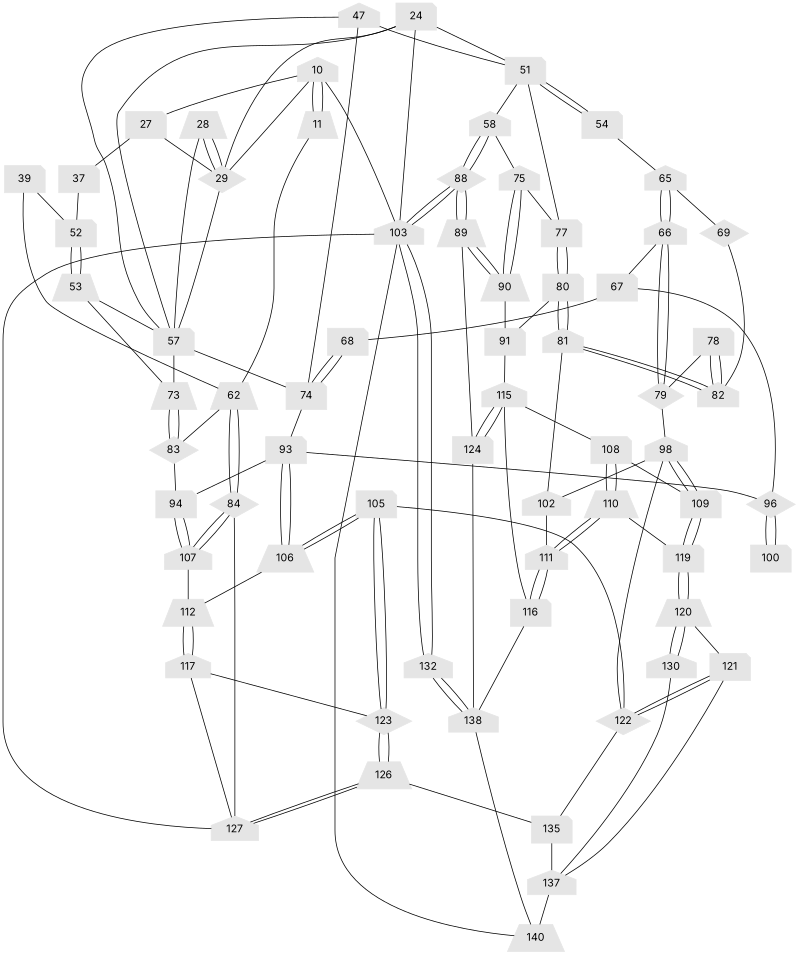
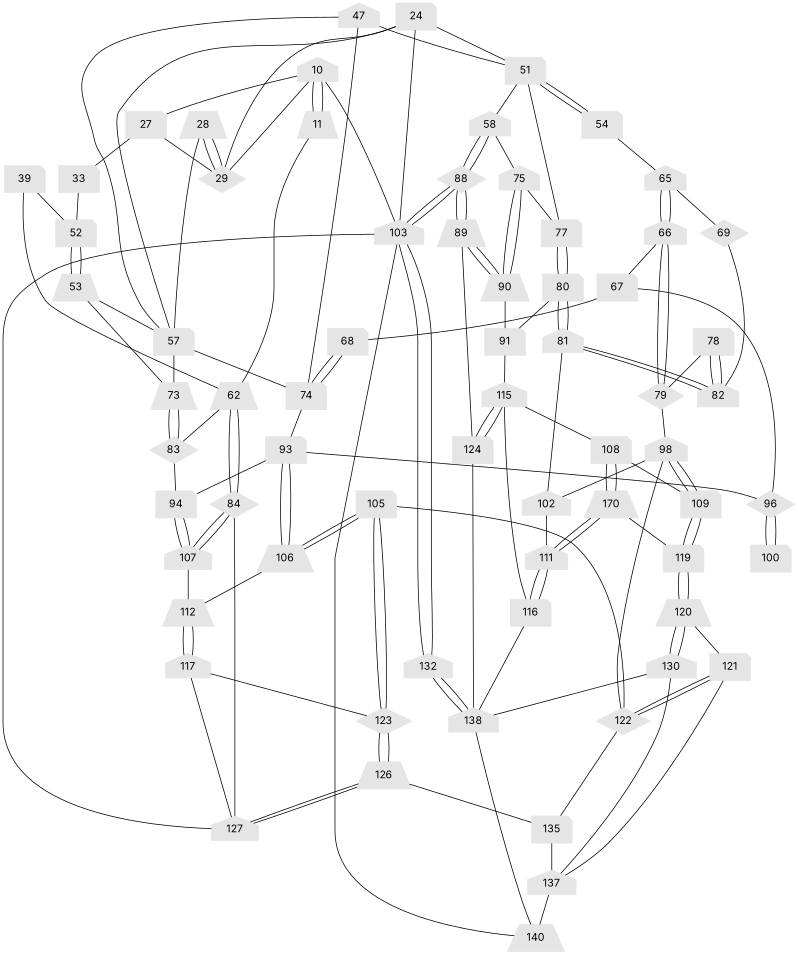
node "37": label "37" -> "33"
edge "29" -- "57": removed
node "110": label "110" -> "170"
edge "130" -- "138": added
